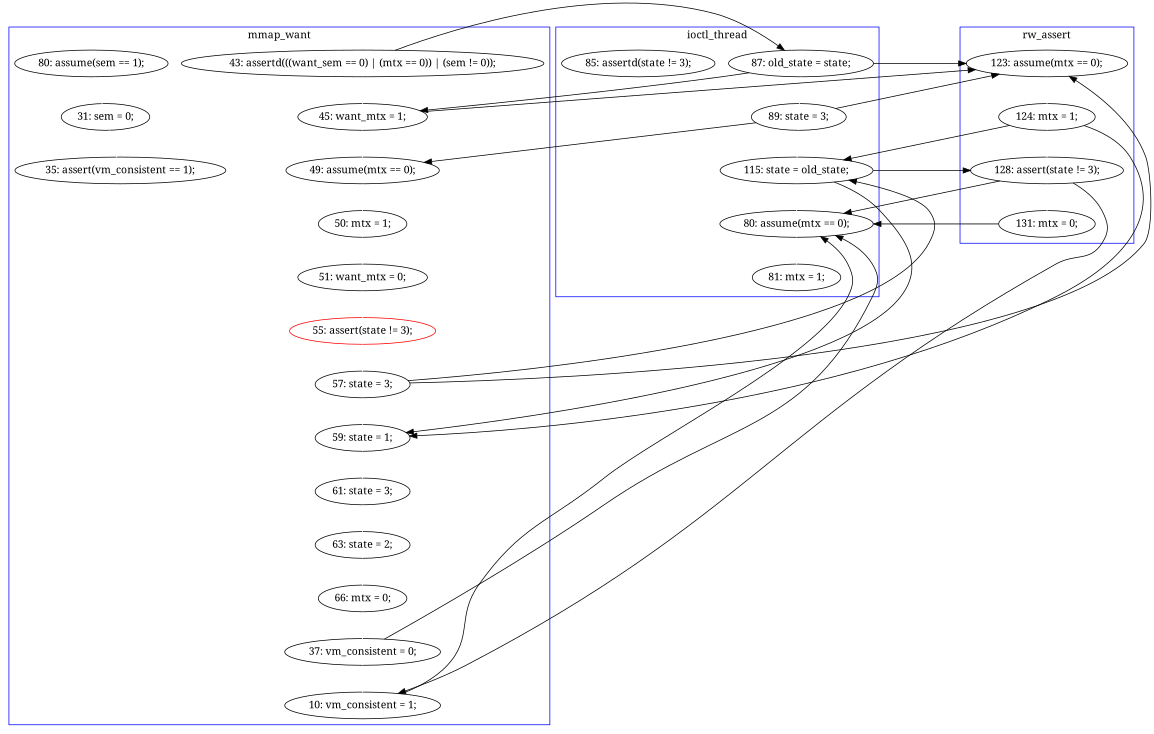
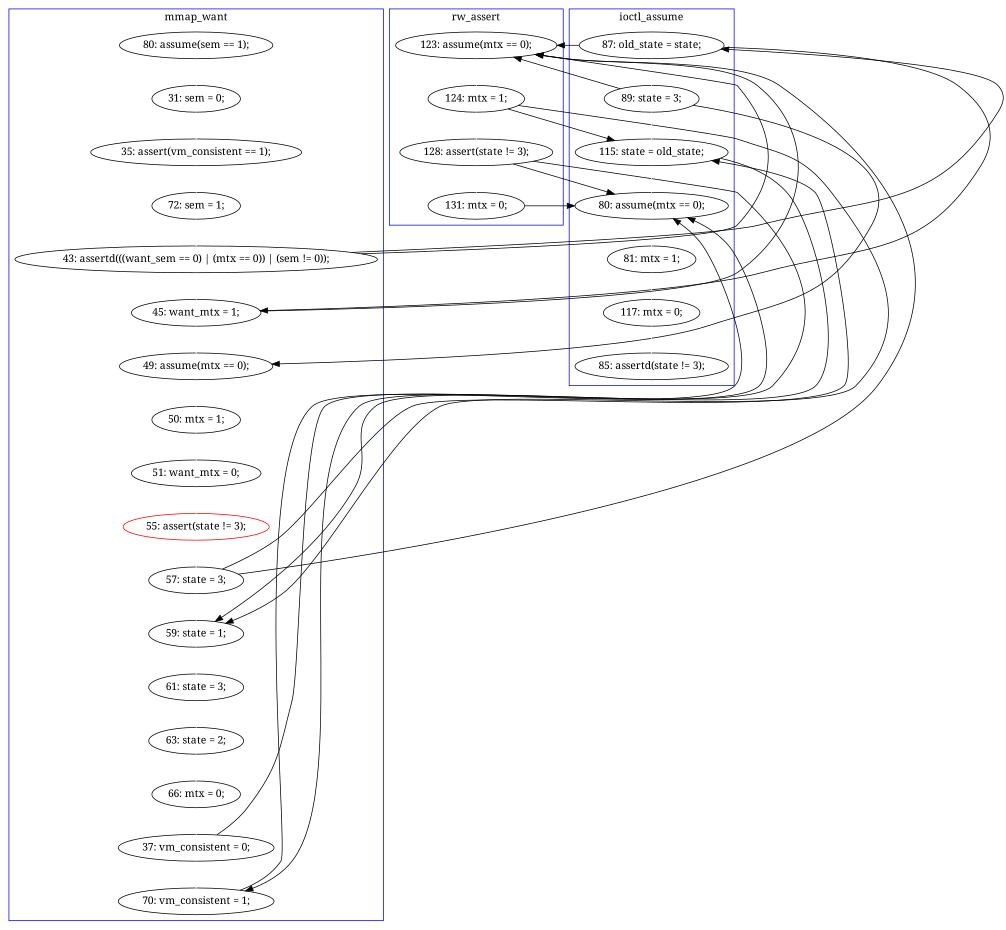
cluster "ioctl_thread": label "ioctl_thread" -> "ioctl_assume"
edge "115: state = old_state;" -> "128: assert(state != 3);": removed
node "72: sem = 1;": added
edge "43: assertd(((want_sem == 0) | (mtx == 0)) | (sem != 0));" -> "123: assume(mtx == 0);": added
node "117: mtx = 0;": added
node "10: vm_consistent = 1;": label "10: vm_consistent = 1;" -> "70: vm_consistent = 1;"
